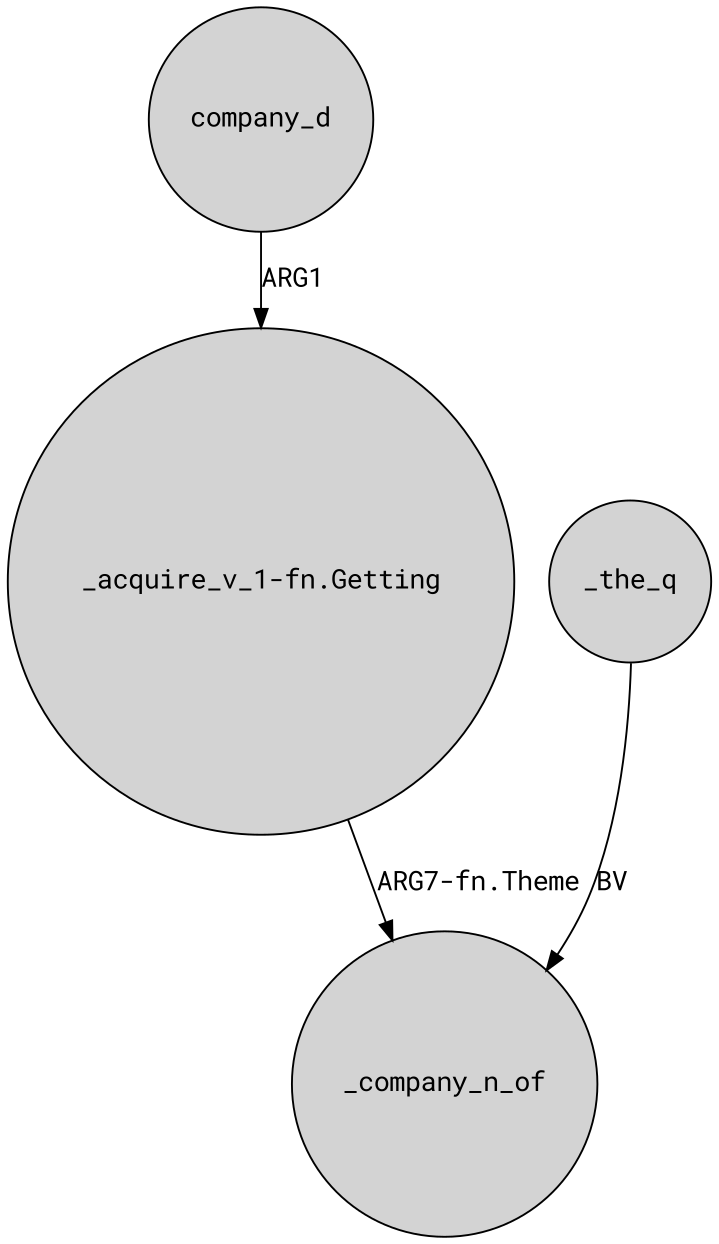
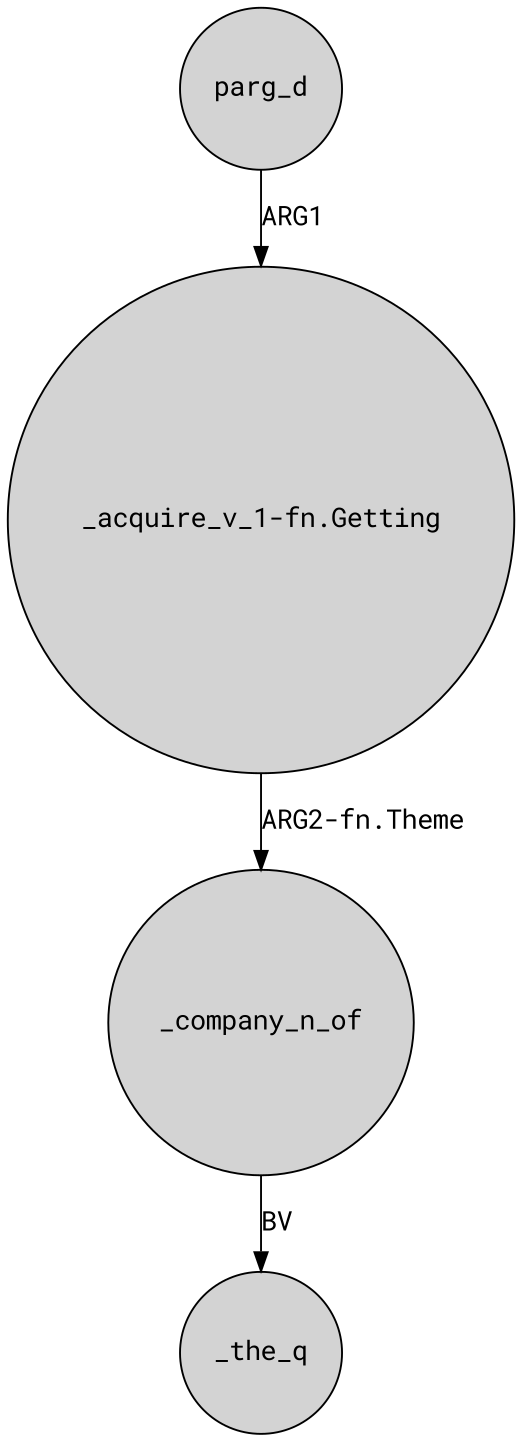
node "company_d": label "company_d" -> "parg_d"
edge "_the_q" -> "_company_n_of": reversed
edge "_acquire_v_1-fn.Getting" -> "_company_n_of": label "ARG7-fn.Theme" -> "ARG2-fn.Theme"
